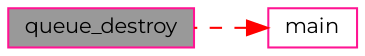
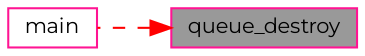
edge "queue_destroy" -> "main": reversed
